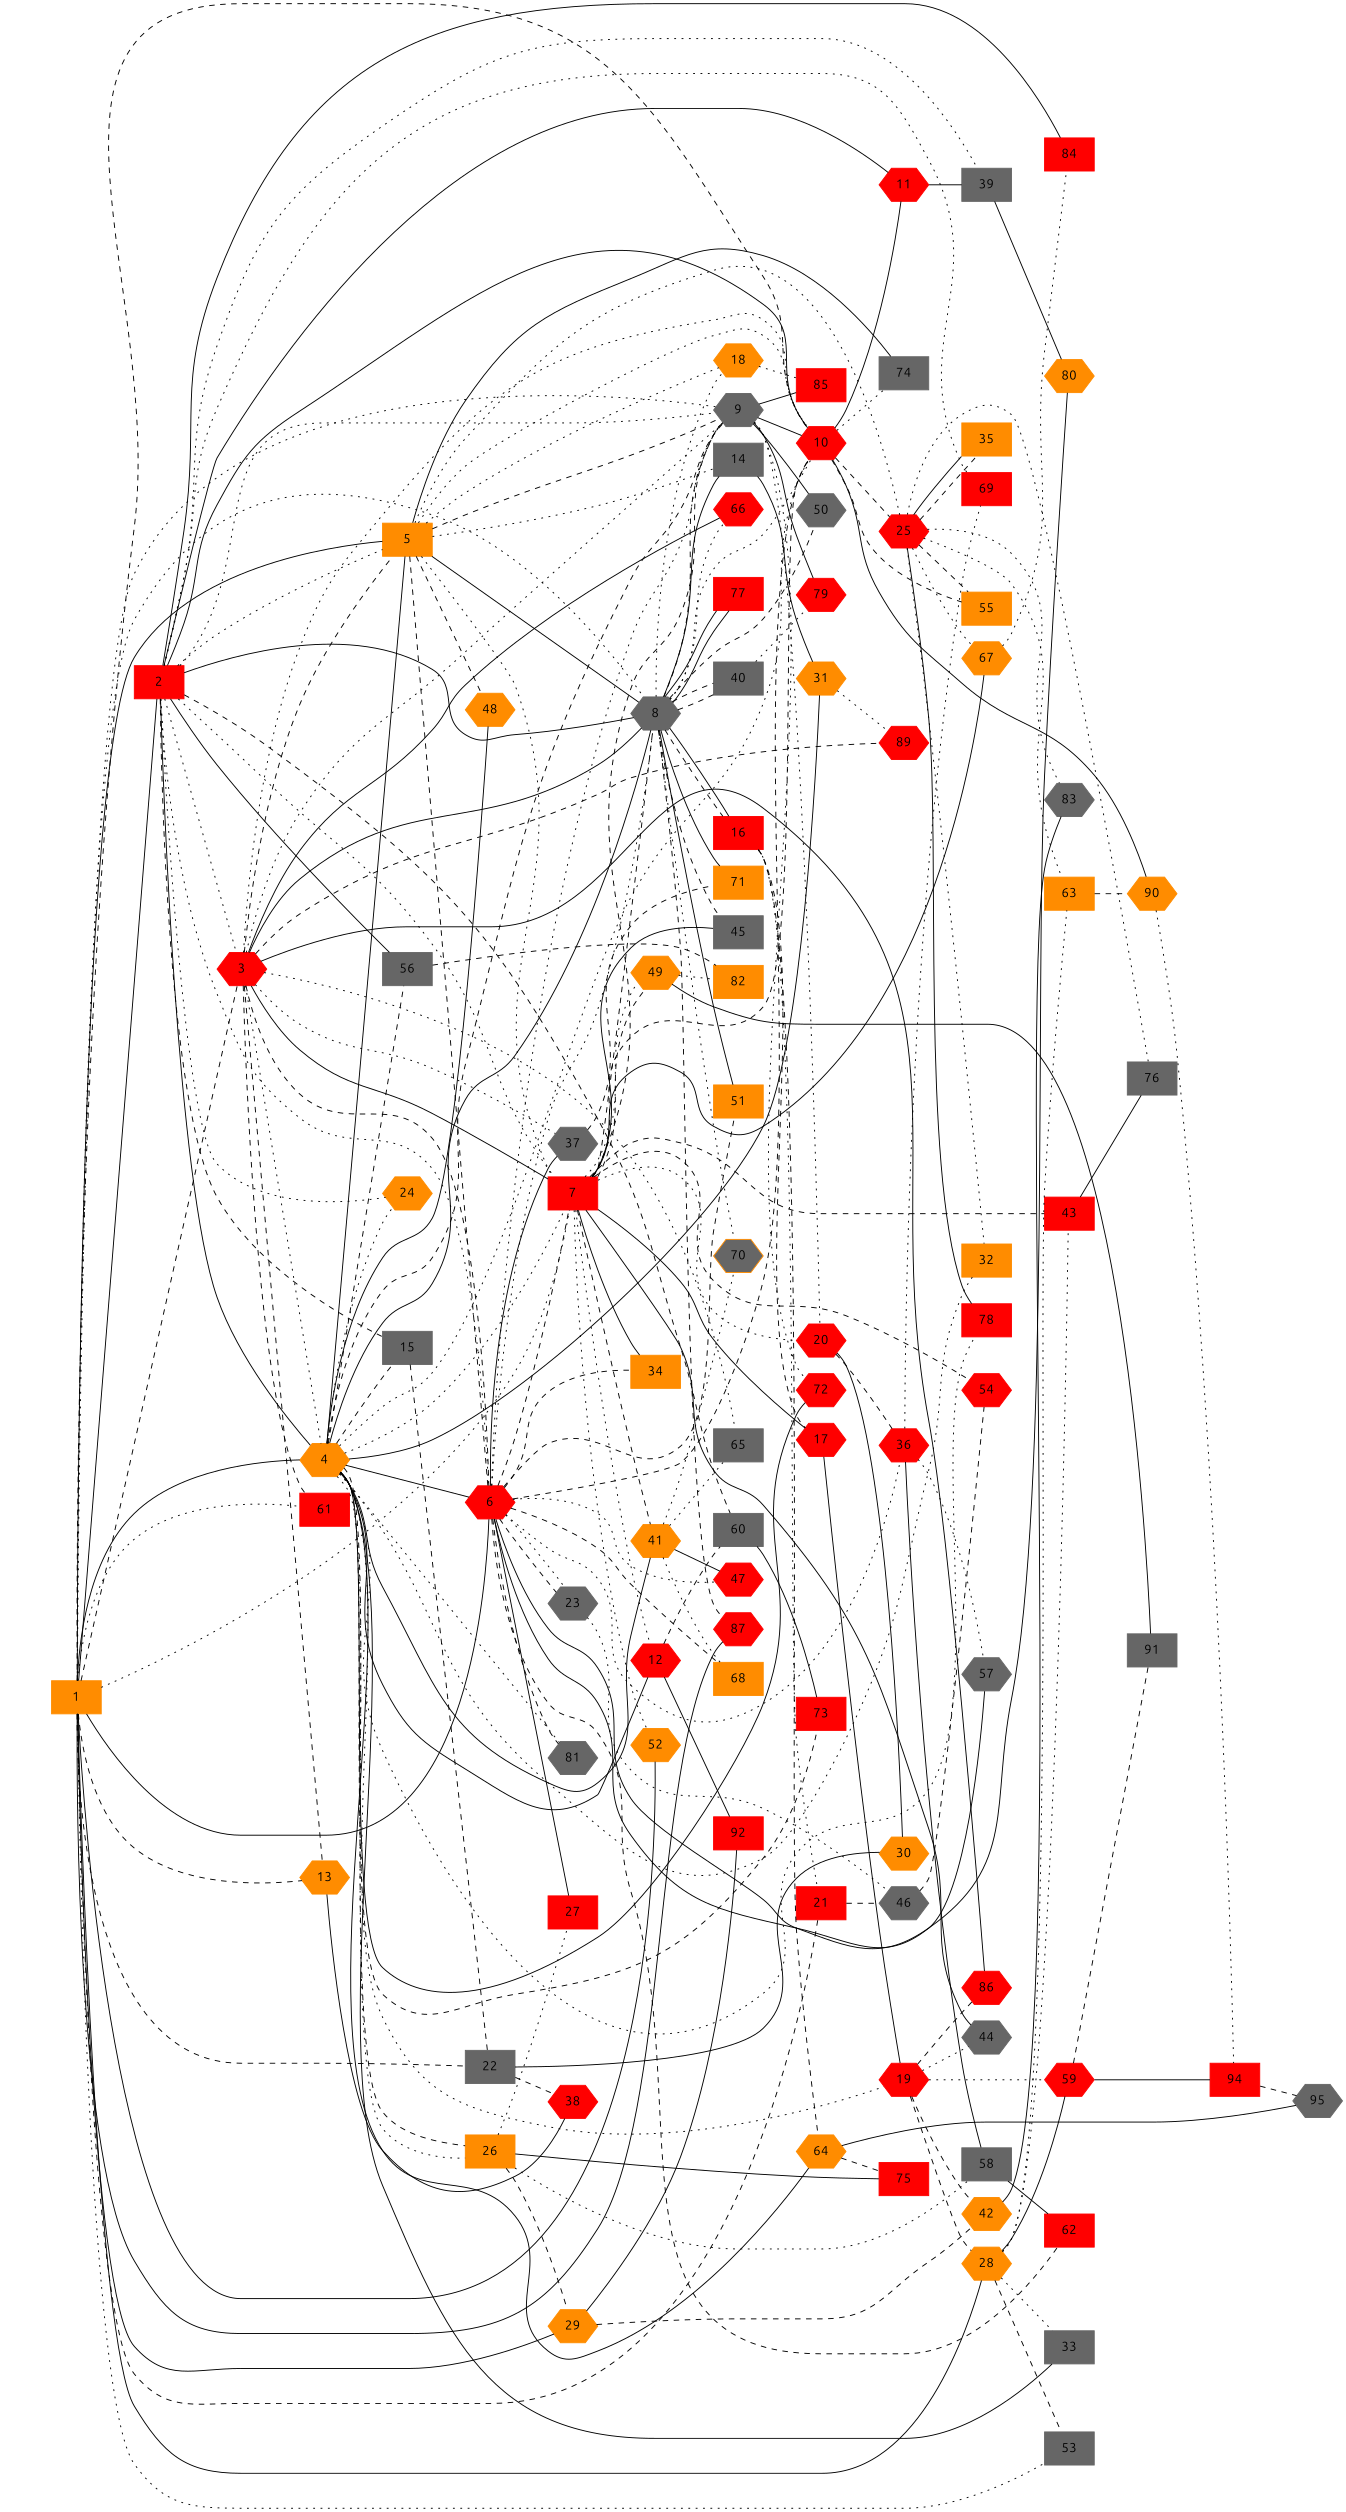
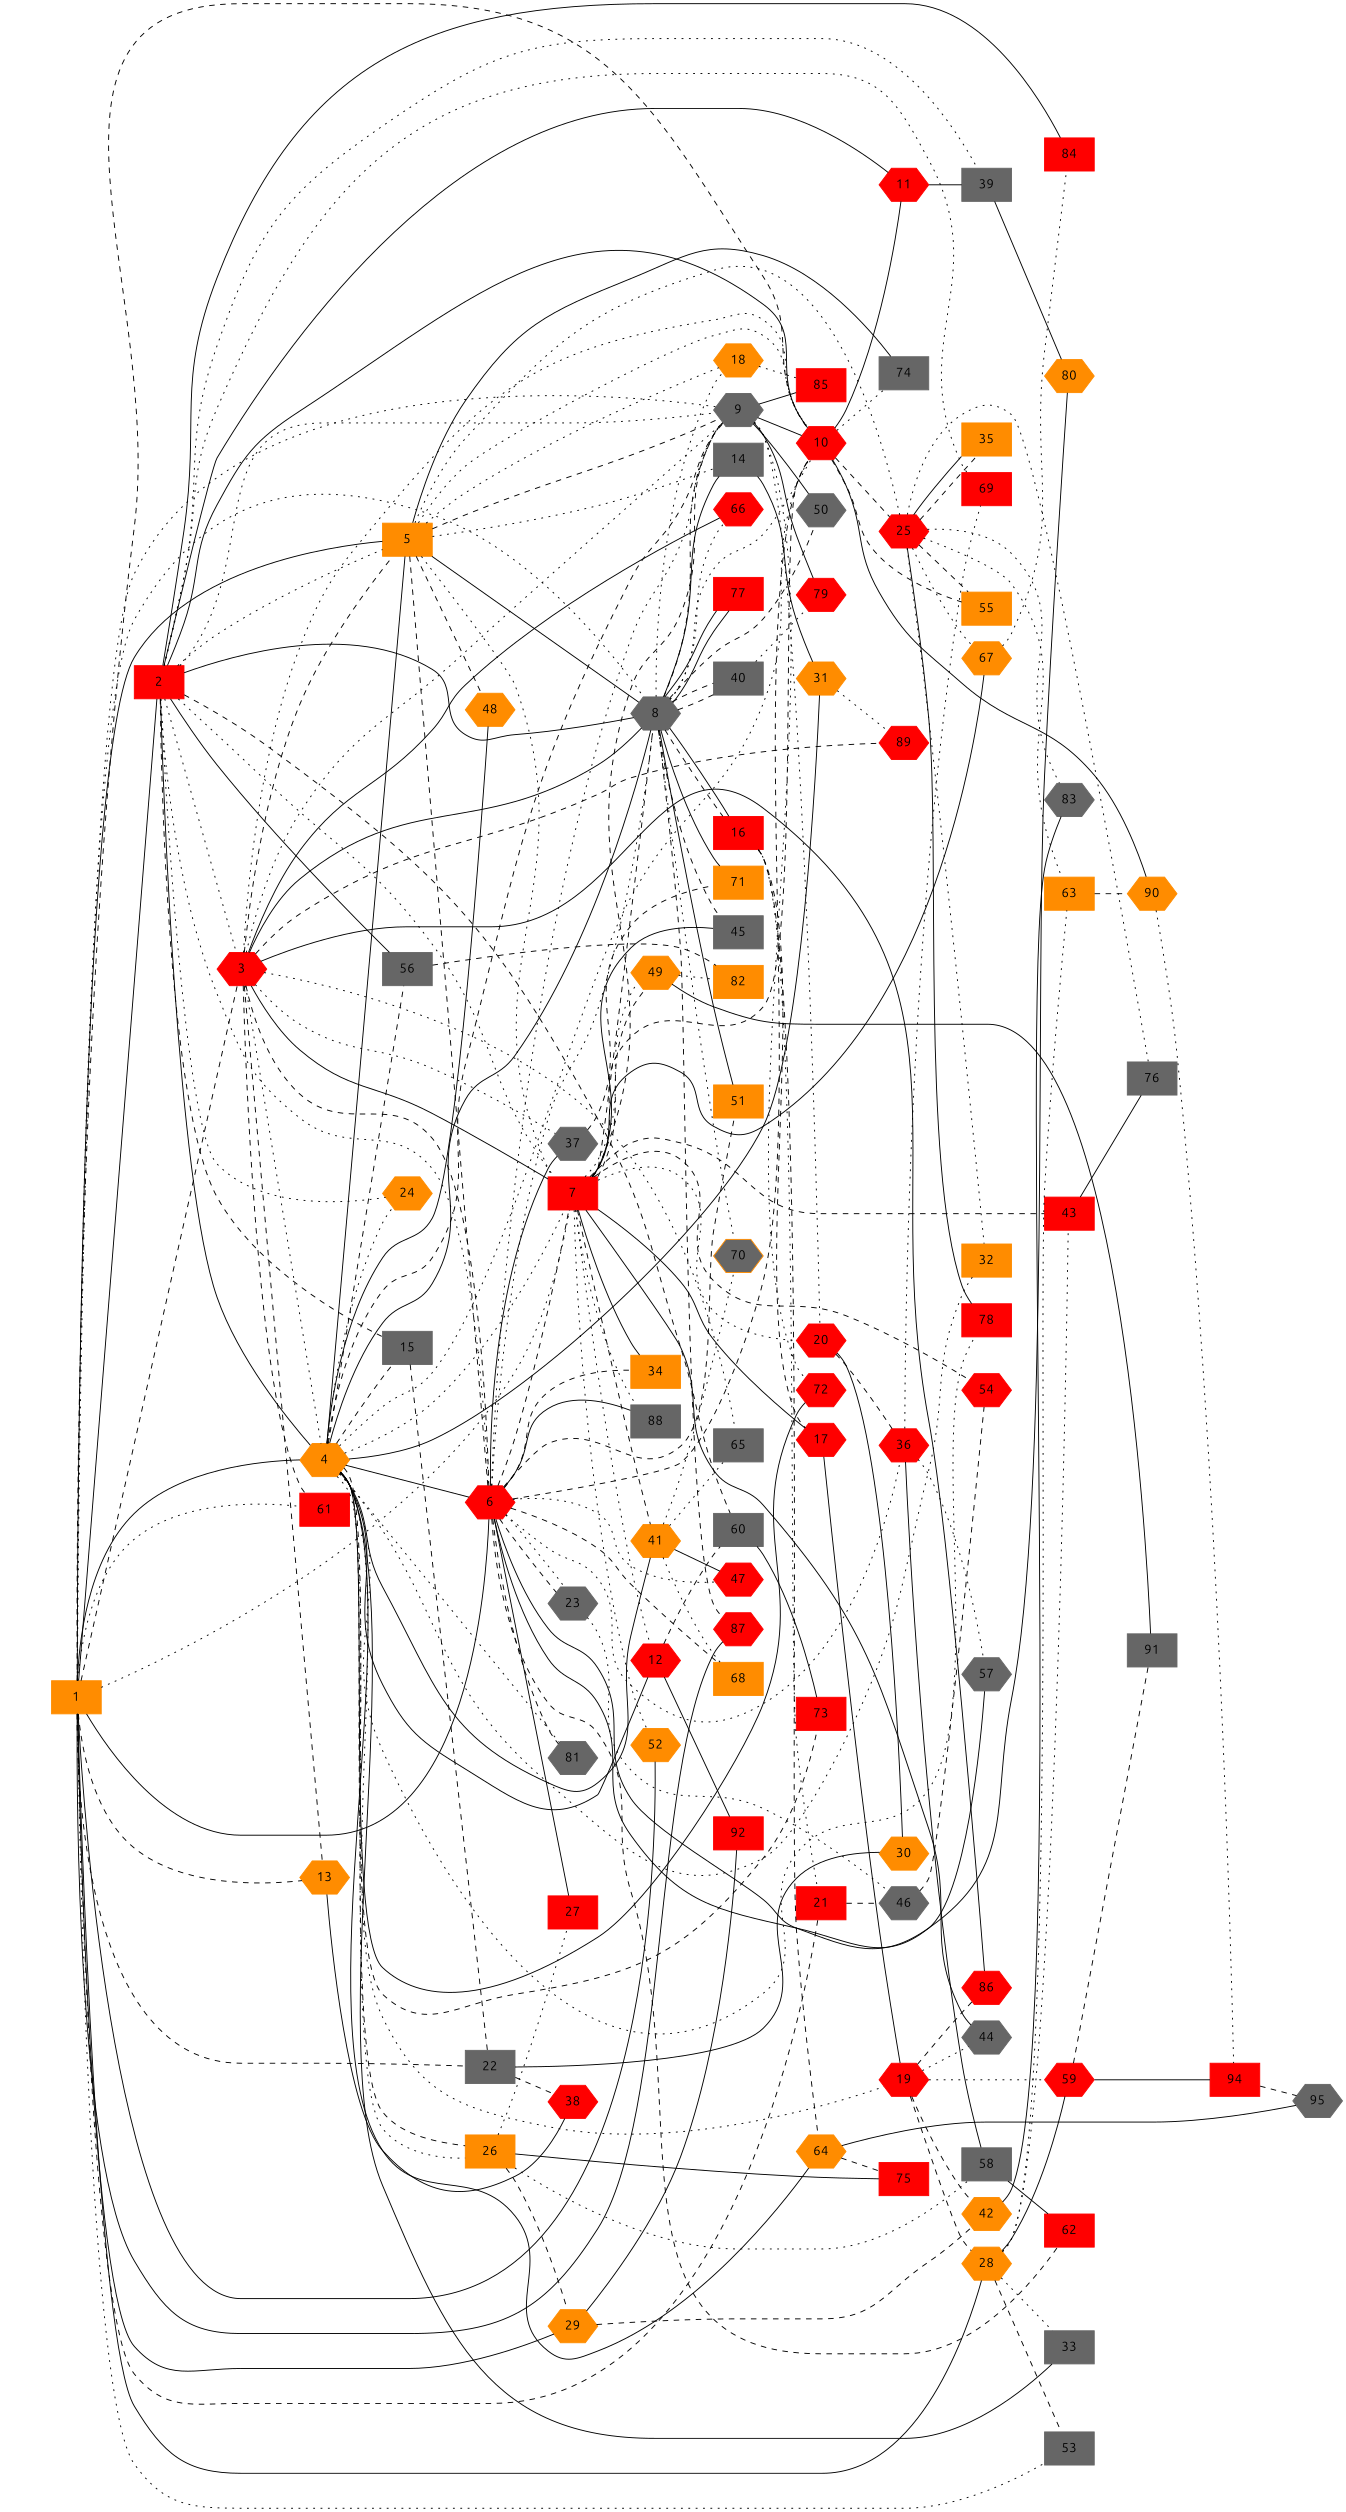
node "88": added
